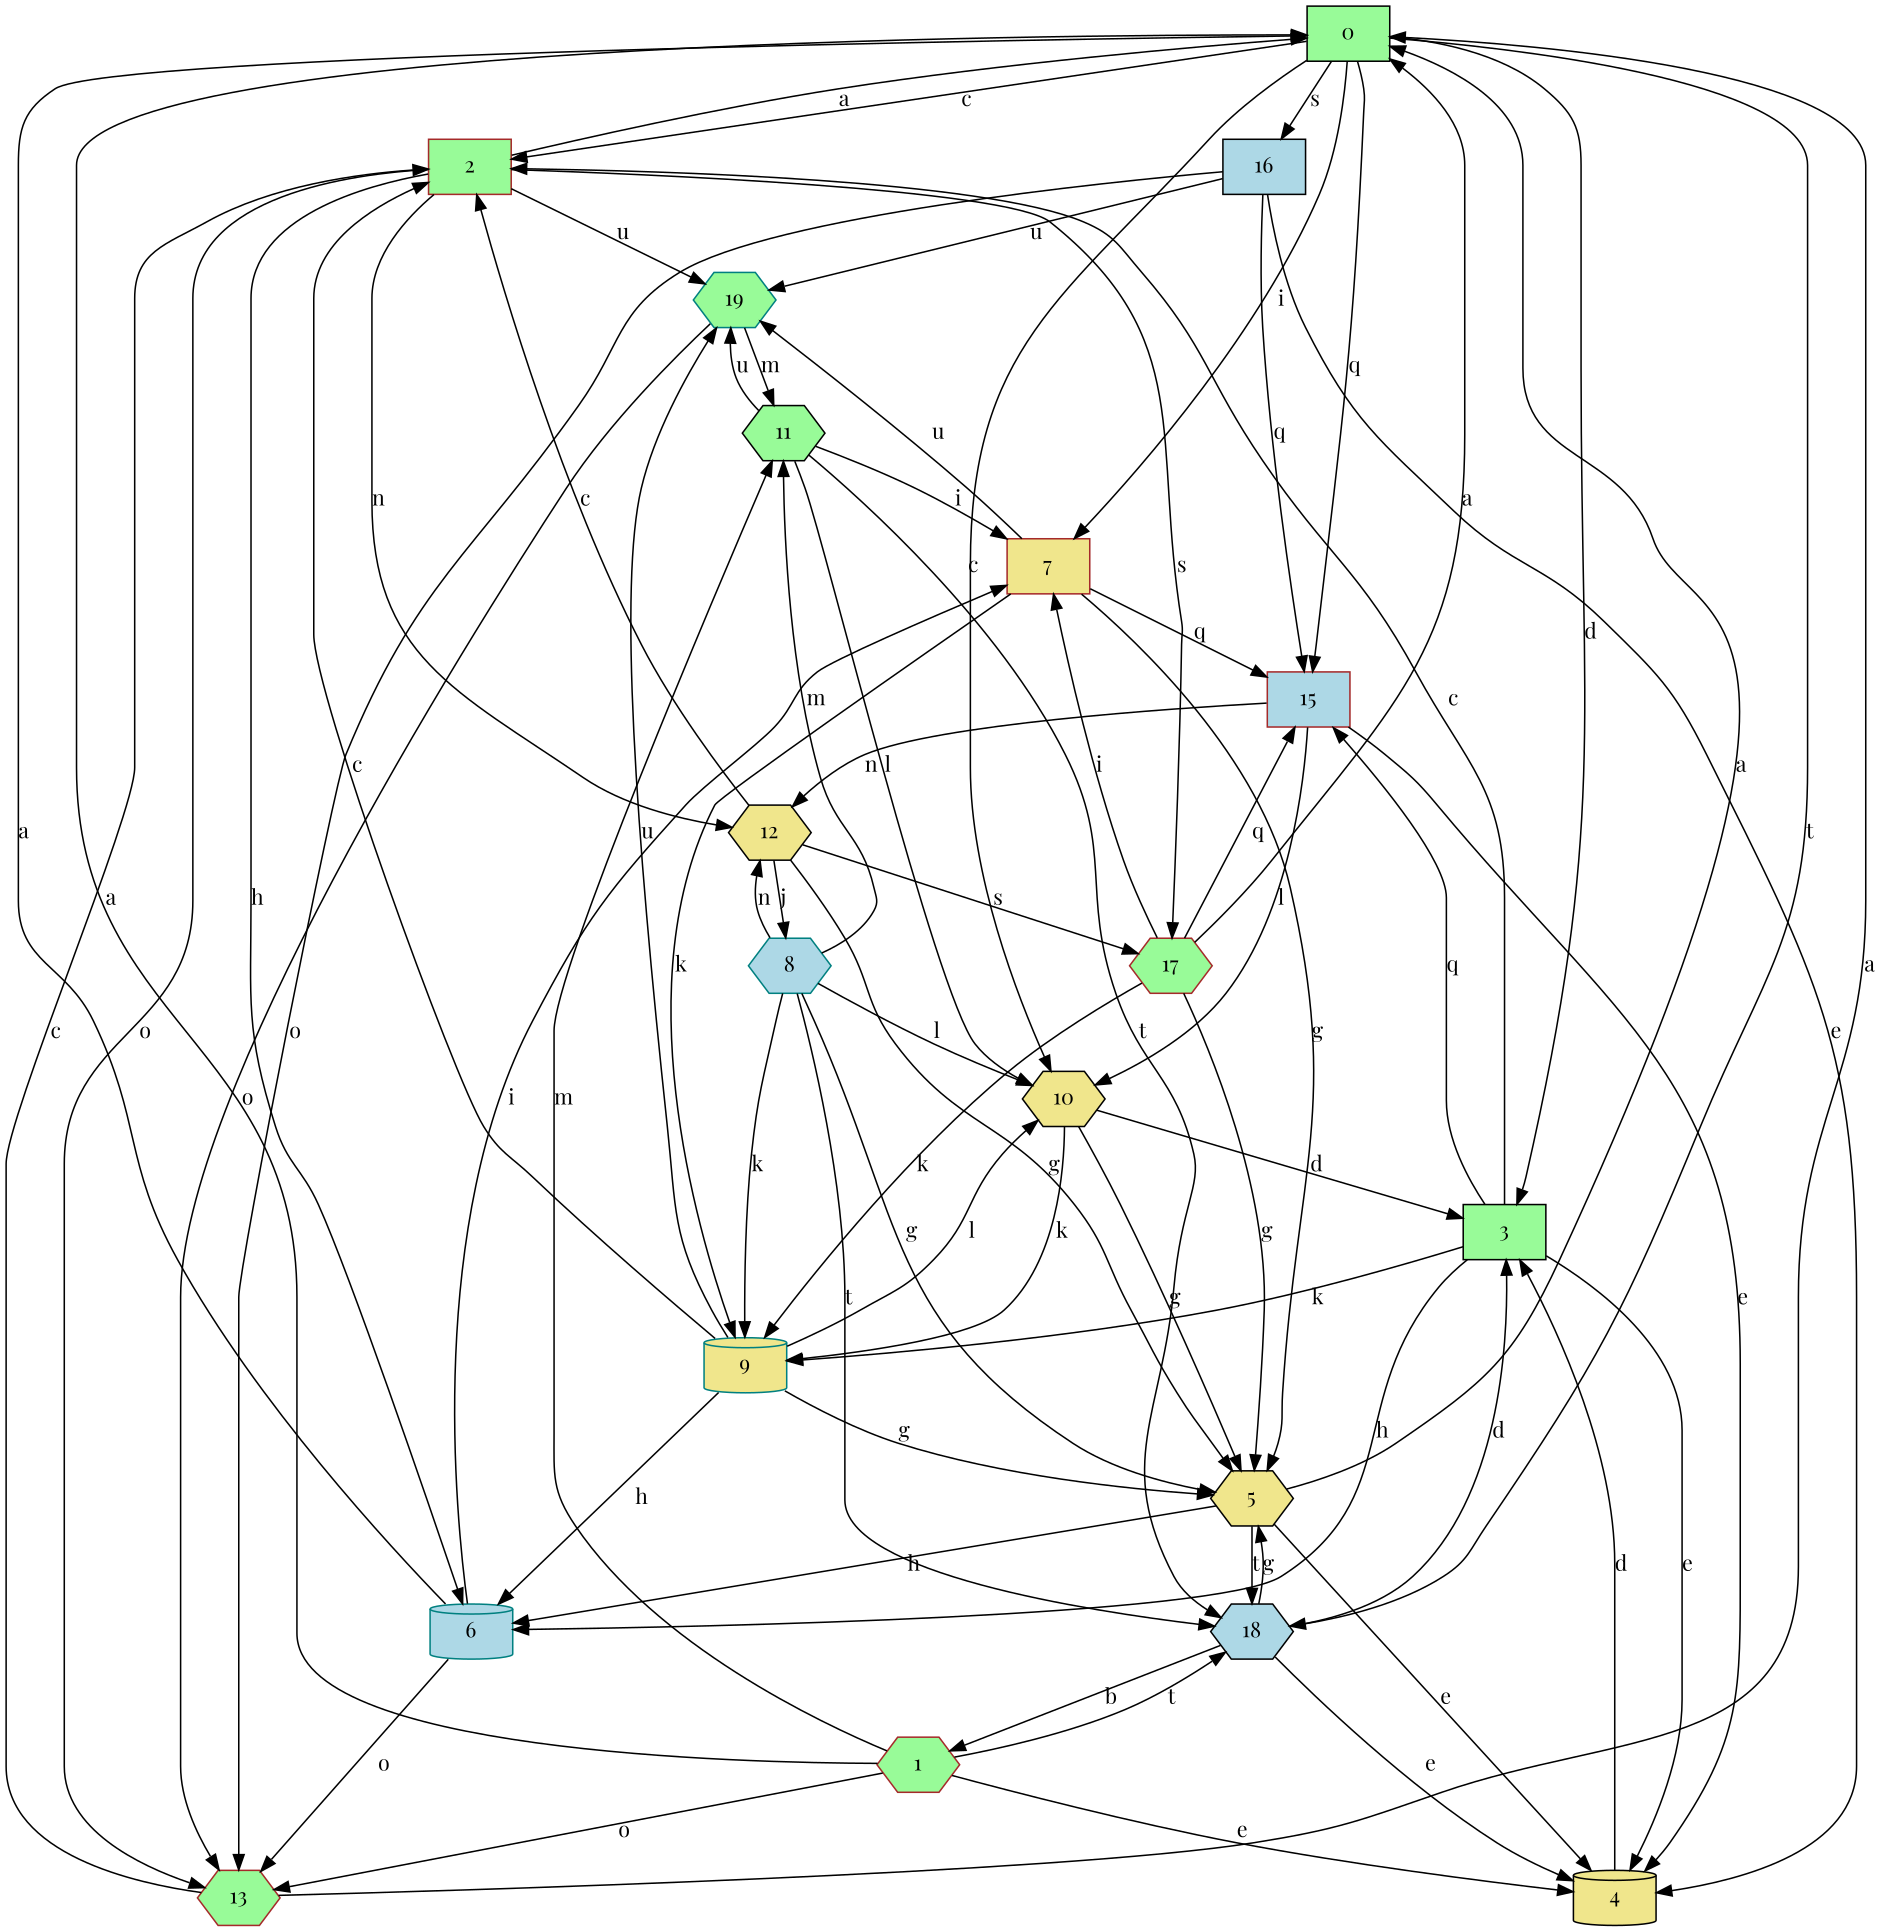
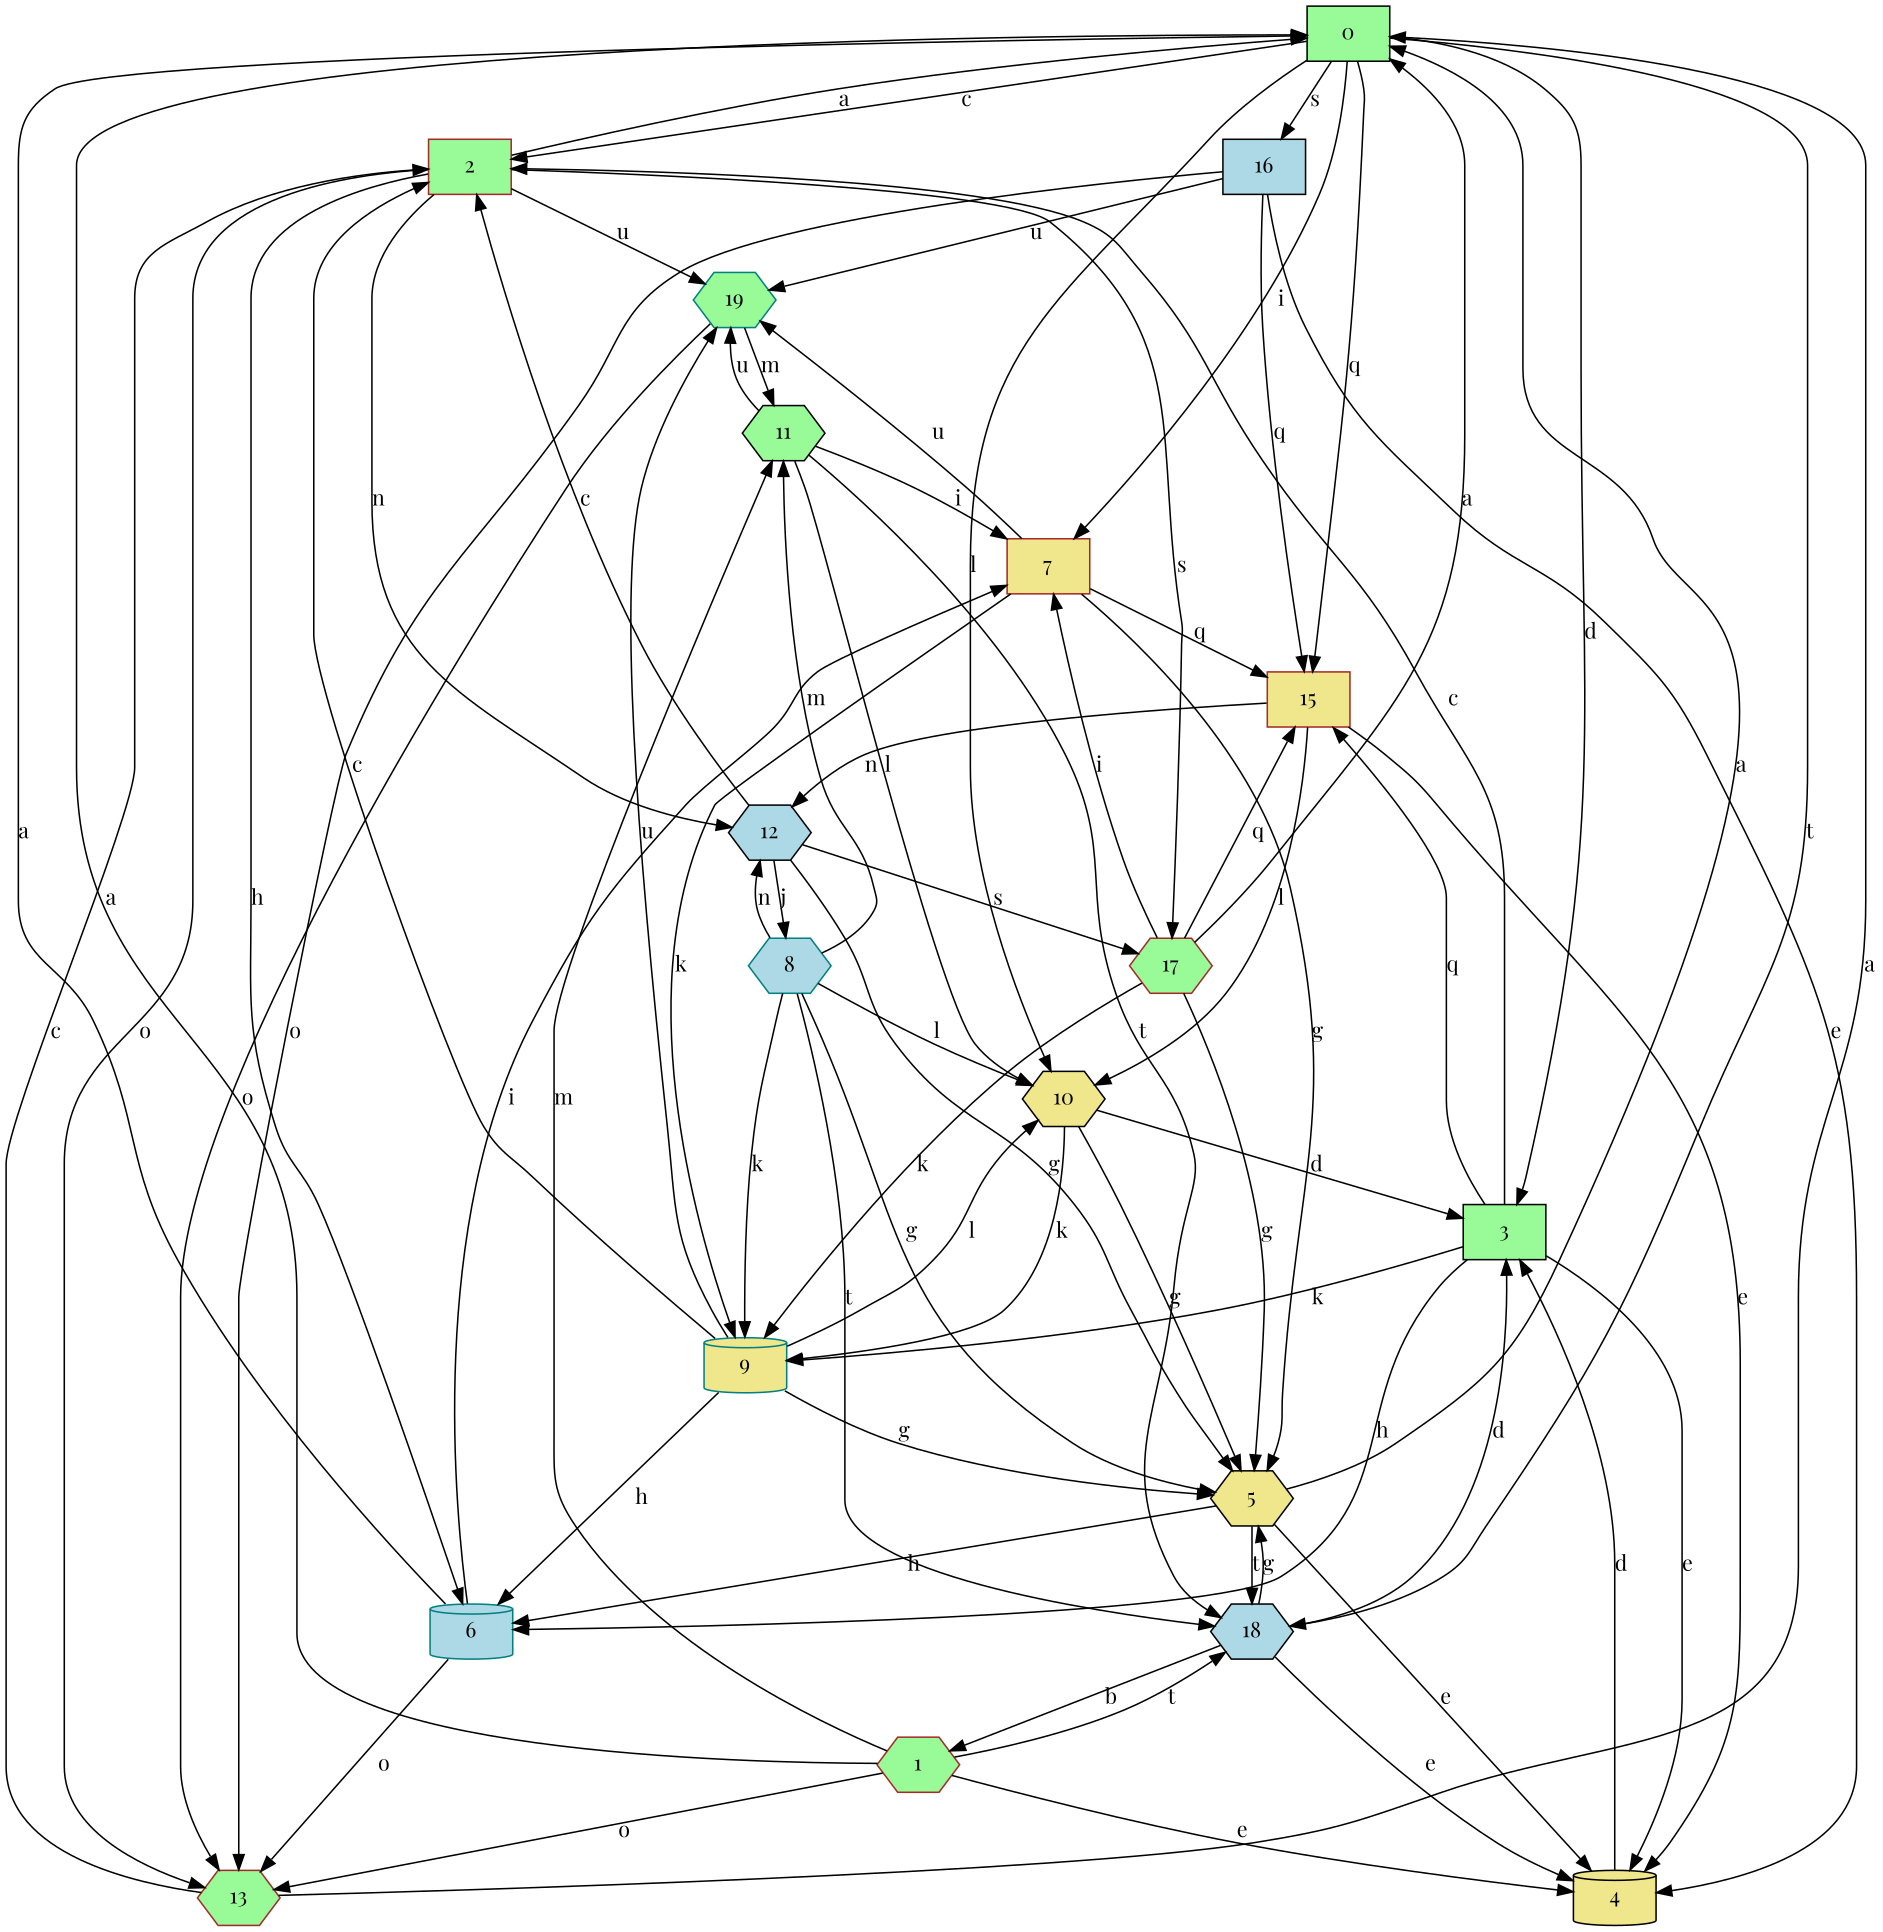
edge "0" -> "10": label "c" -> "l"
node "15": fillcolor lightblue -> khaki
node "12": fillcolor khaki -> lightblue
